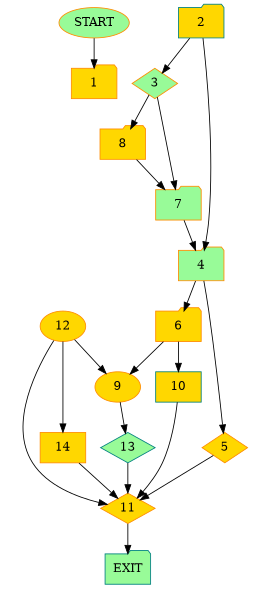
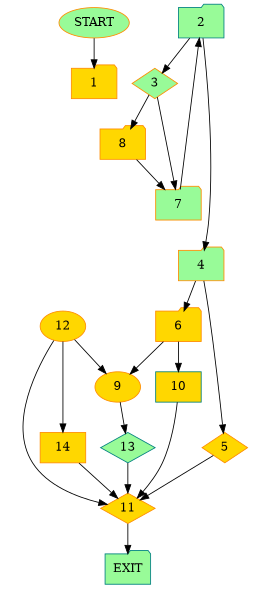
node "2": fillcolor gold -> palegreen
edge "7" -> "4": now "7" -> "2"
